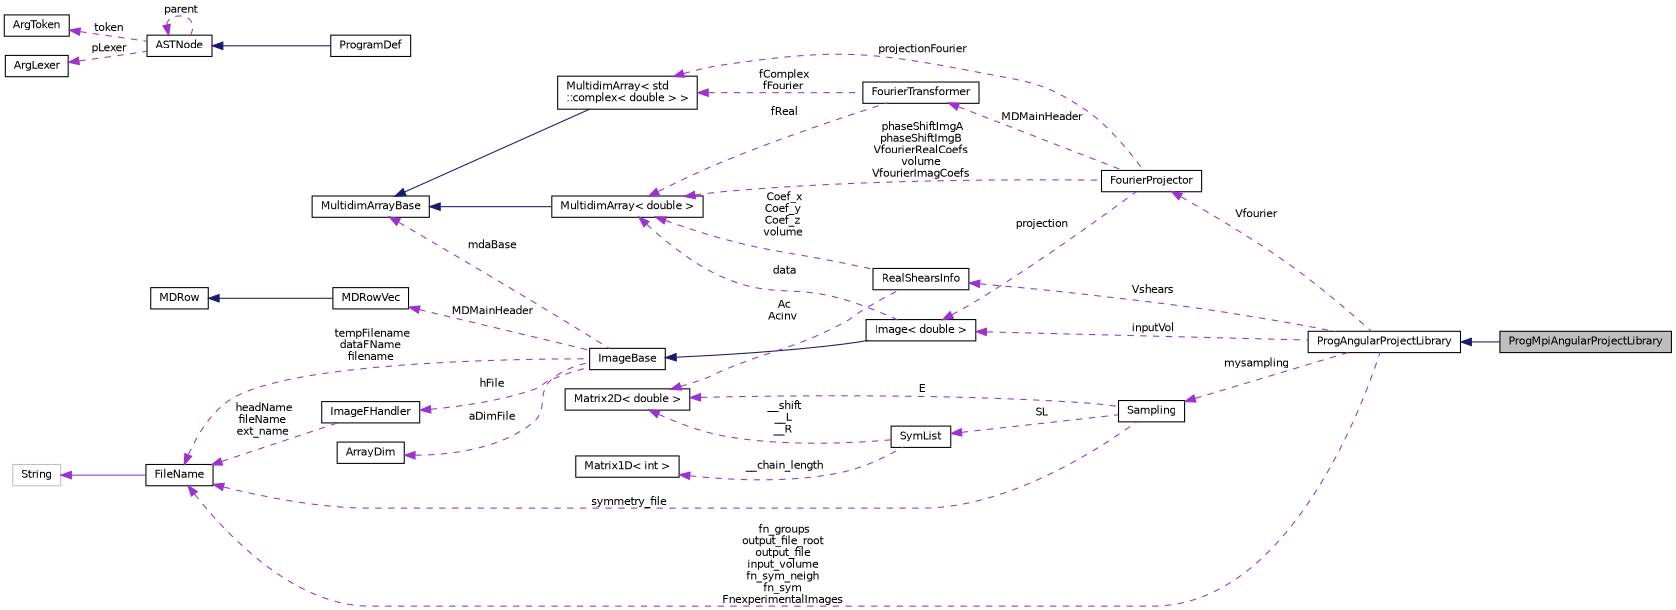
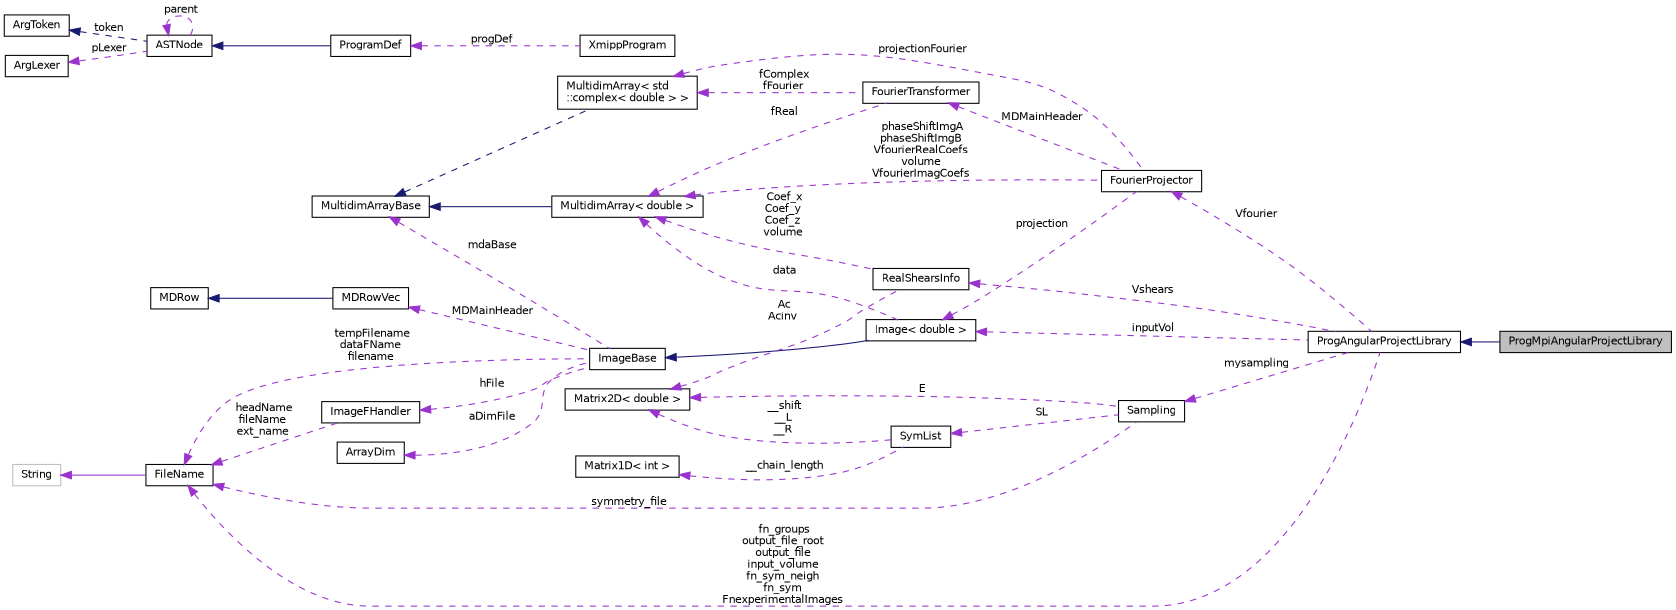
edge "ASTNode" -> "ArgToken": color darkorchid3 -> midnightblue
node "XmippProgram": added
edge "MultidimArray< std ::complex< double > >" -> "MultidimArrayBase": style solid -> dashed
